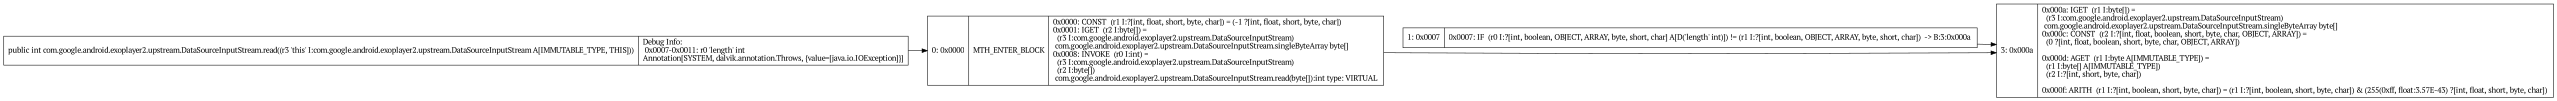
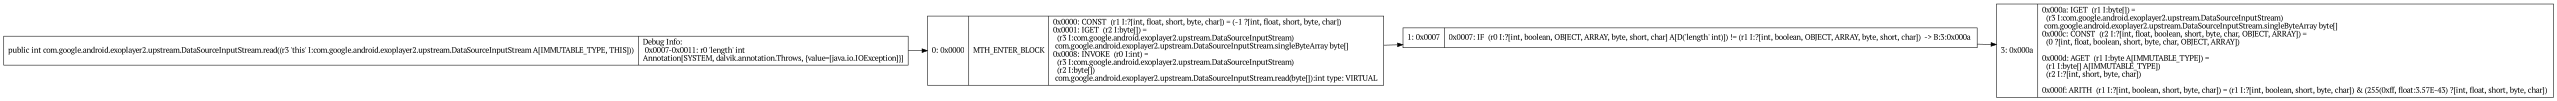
edge "0: 0x0000" -> "3: 0x000a": now "0: 0x0000" -> "1: 0x0007"
